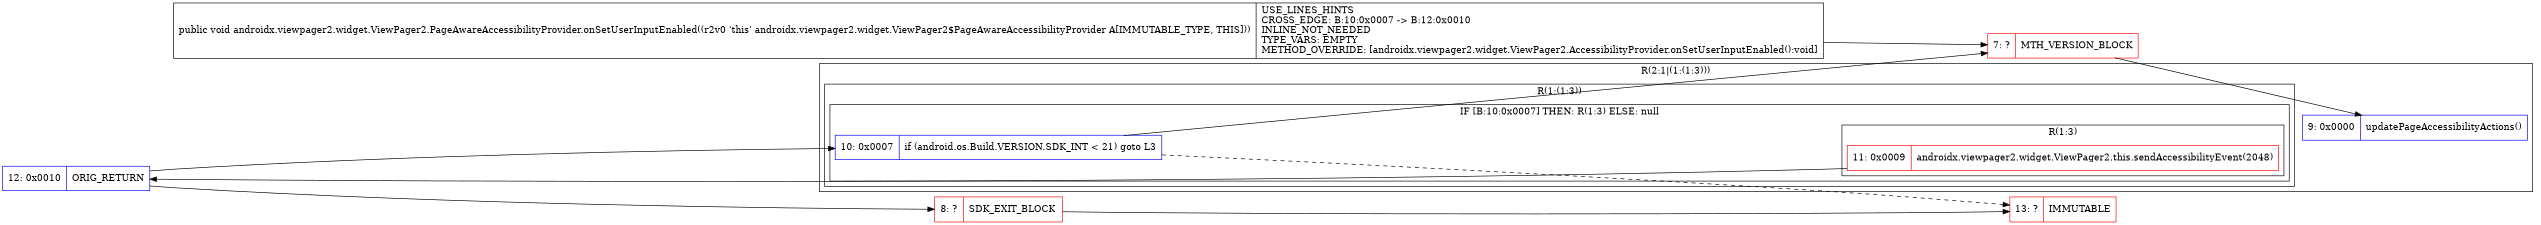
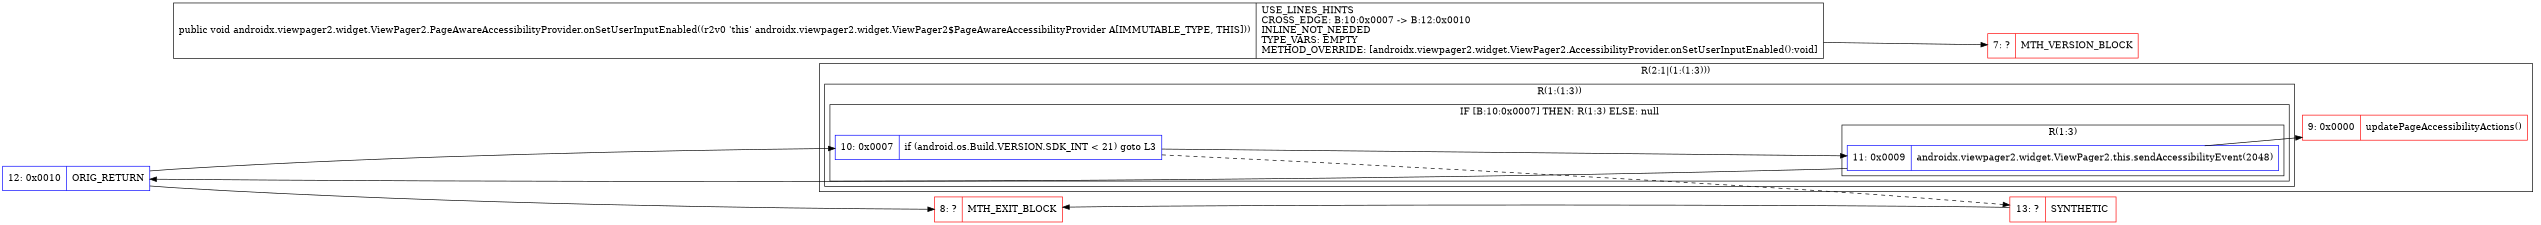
edge "7: ?" -> "9: 0x0000": now "11: 0x0009" -> "9: 0x0000"
edge "10: 0x0007" -> "7: ?": now "10: 0x0007" -> "11: 0x0009"
node "9: 0x0000": color blue -> red
node "11: 0x0009": color red -> blue
node "8: ?": text "SDK_EXIT_BLOCK" -> "MTH_EXIT_BLOCK"
node "13: ?": text "IMMUTABLE" -> "SYNTHETIC"
edge "8: ?" -> "13: ?": reversed
